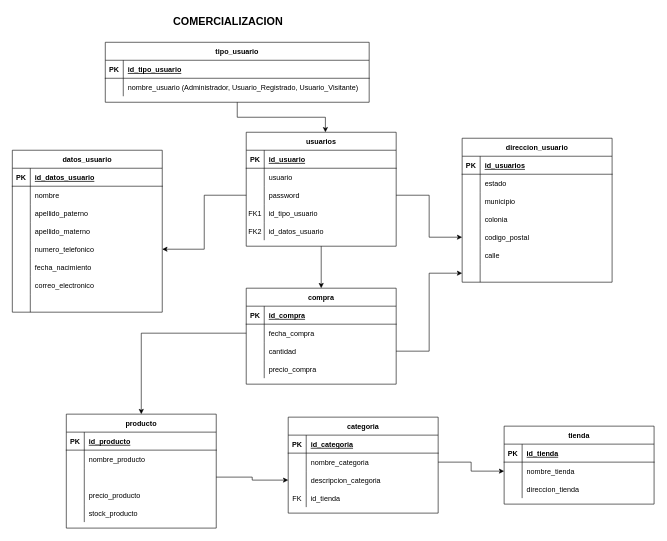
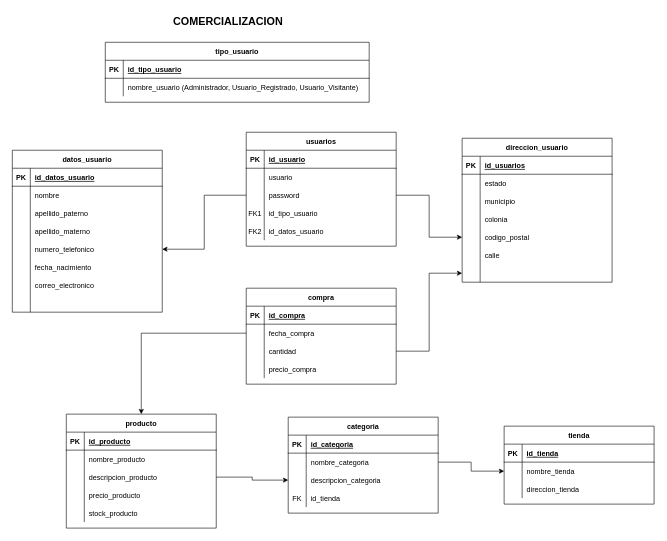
edge "tipo_usuario" -> "usuarios": removed
edge "usuarios" -> "compra": removed
node "descripcion_producto": added
